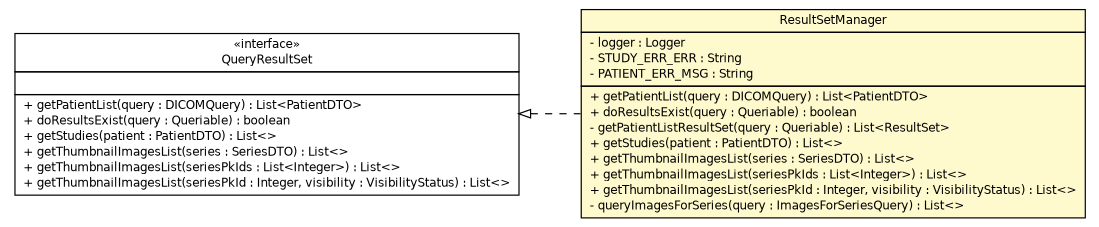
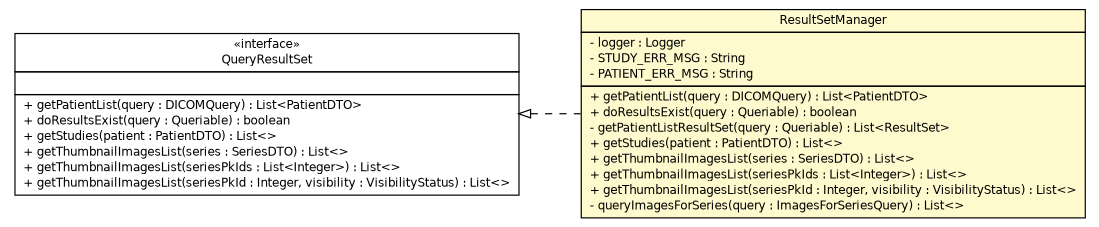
node "ResultSetManager": text "- STUDY_ERR_ERR : String" -> "- STUDY_ERR_MSG : String"
